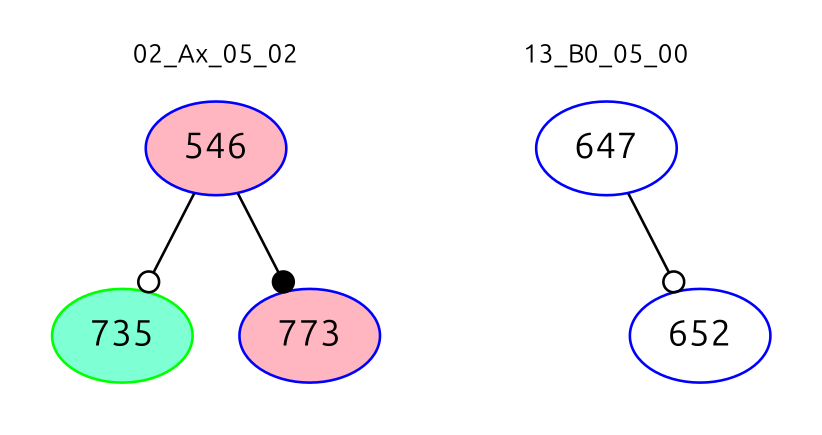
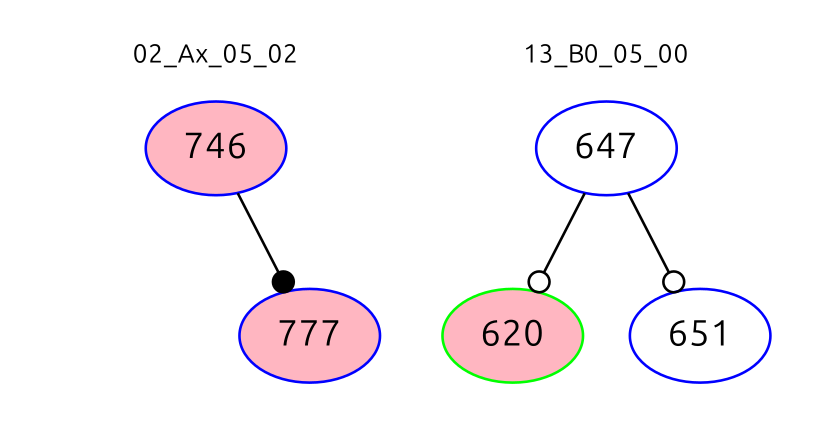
node "546": label "546" -> "746"
node "735": removed
node "773": label "773" -> "777"
node "620": added
node "652": label "652" -> "651"
